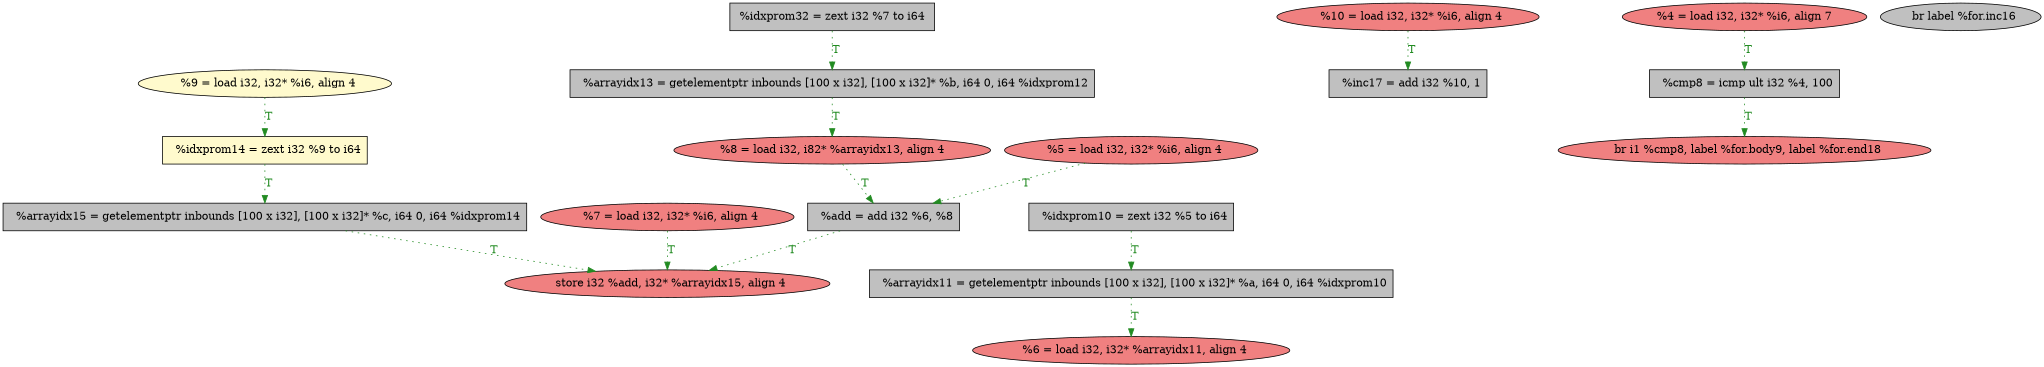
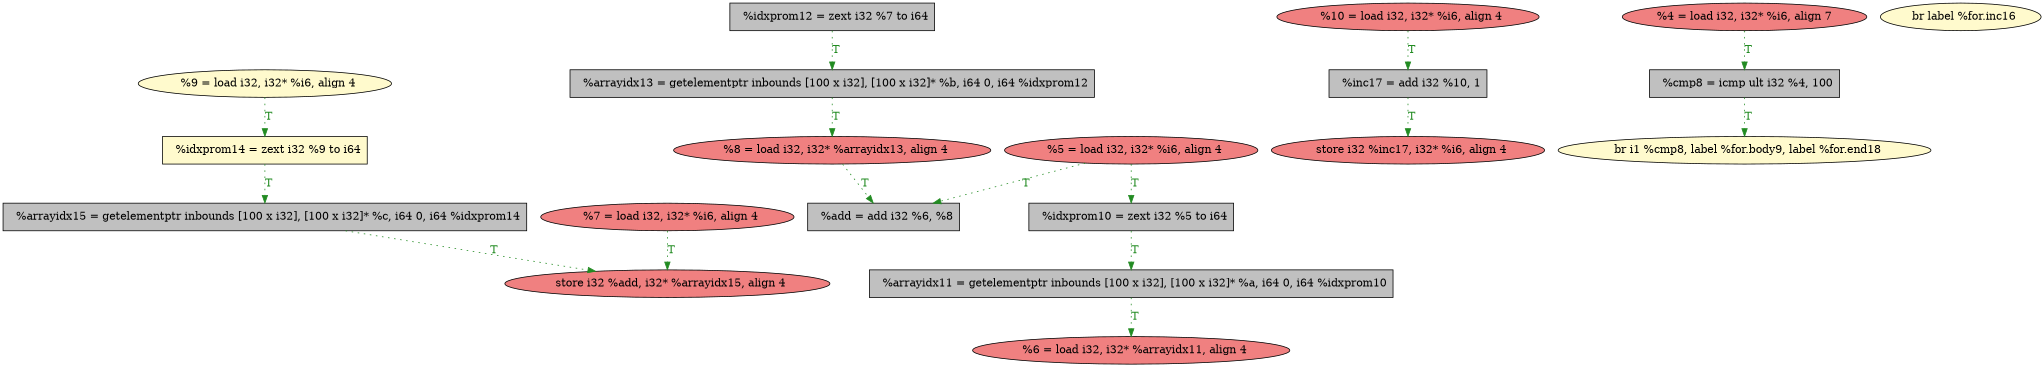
node "%idxprom32 = zext i32 %7 to i64": label "%idxprom32 = zext i32 %7 to i64" -> "%idxprom12 = zext i32 %7 to i64"
node "br label %for.inc16": fillcolor grey -> lemonchiffon
node "%8 = load i32, i82* %arrayidx13, align 4": label "%8 = load i32, i82* %arrayidx13, align 4" -> "%8 = load i32, i32* %arrayidx13, align 4"
node "store i32 %inc17, i32* %i6, align 4": added
node "br i1 %cmp8, label %for.body9, label %for.end18": fillcolor lightcoral -> lemonchiffon
edge "%5 = load i32, i32* %i6, align 4" -> "%idxprom10 = zext i32 %5 to i64": added, label "T"
edge "%add = add i32 %6, %8" -> "store i32 %add, i32* %arrayidx15, align 4": removed, label "T"
